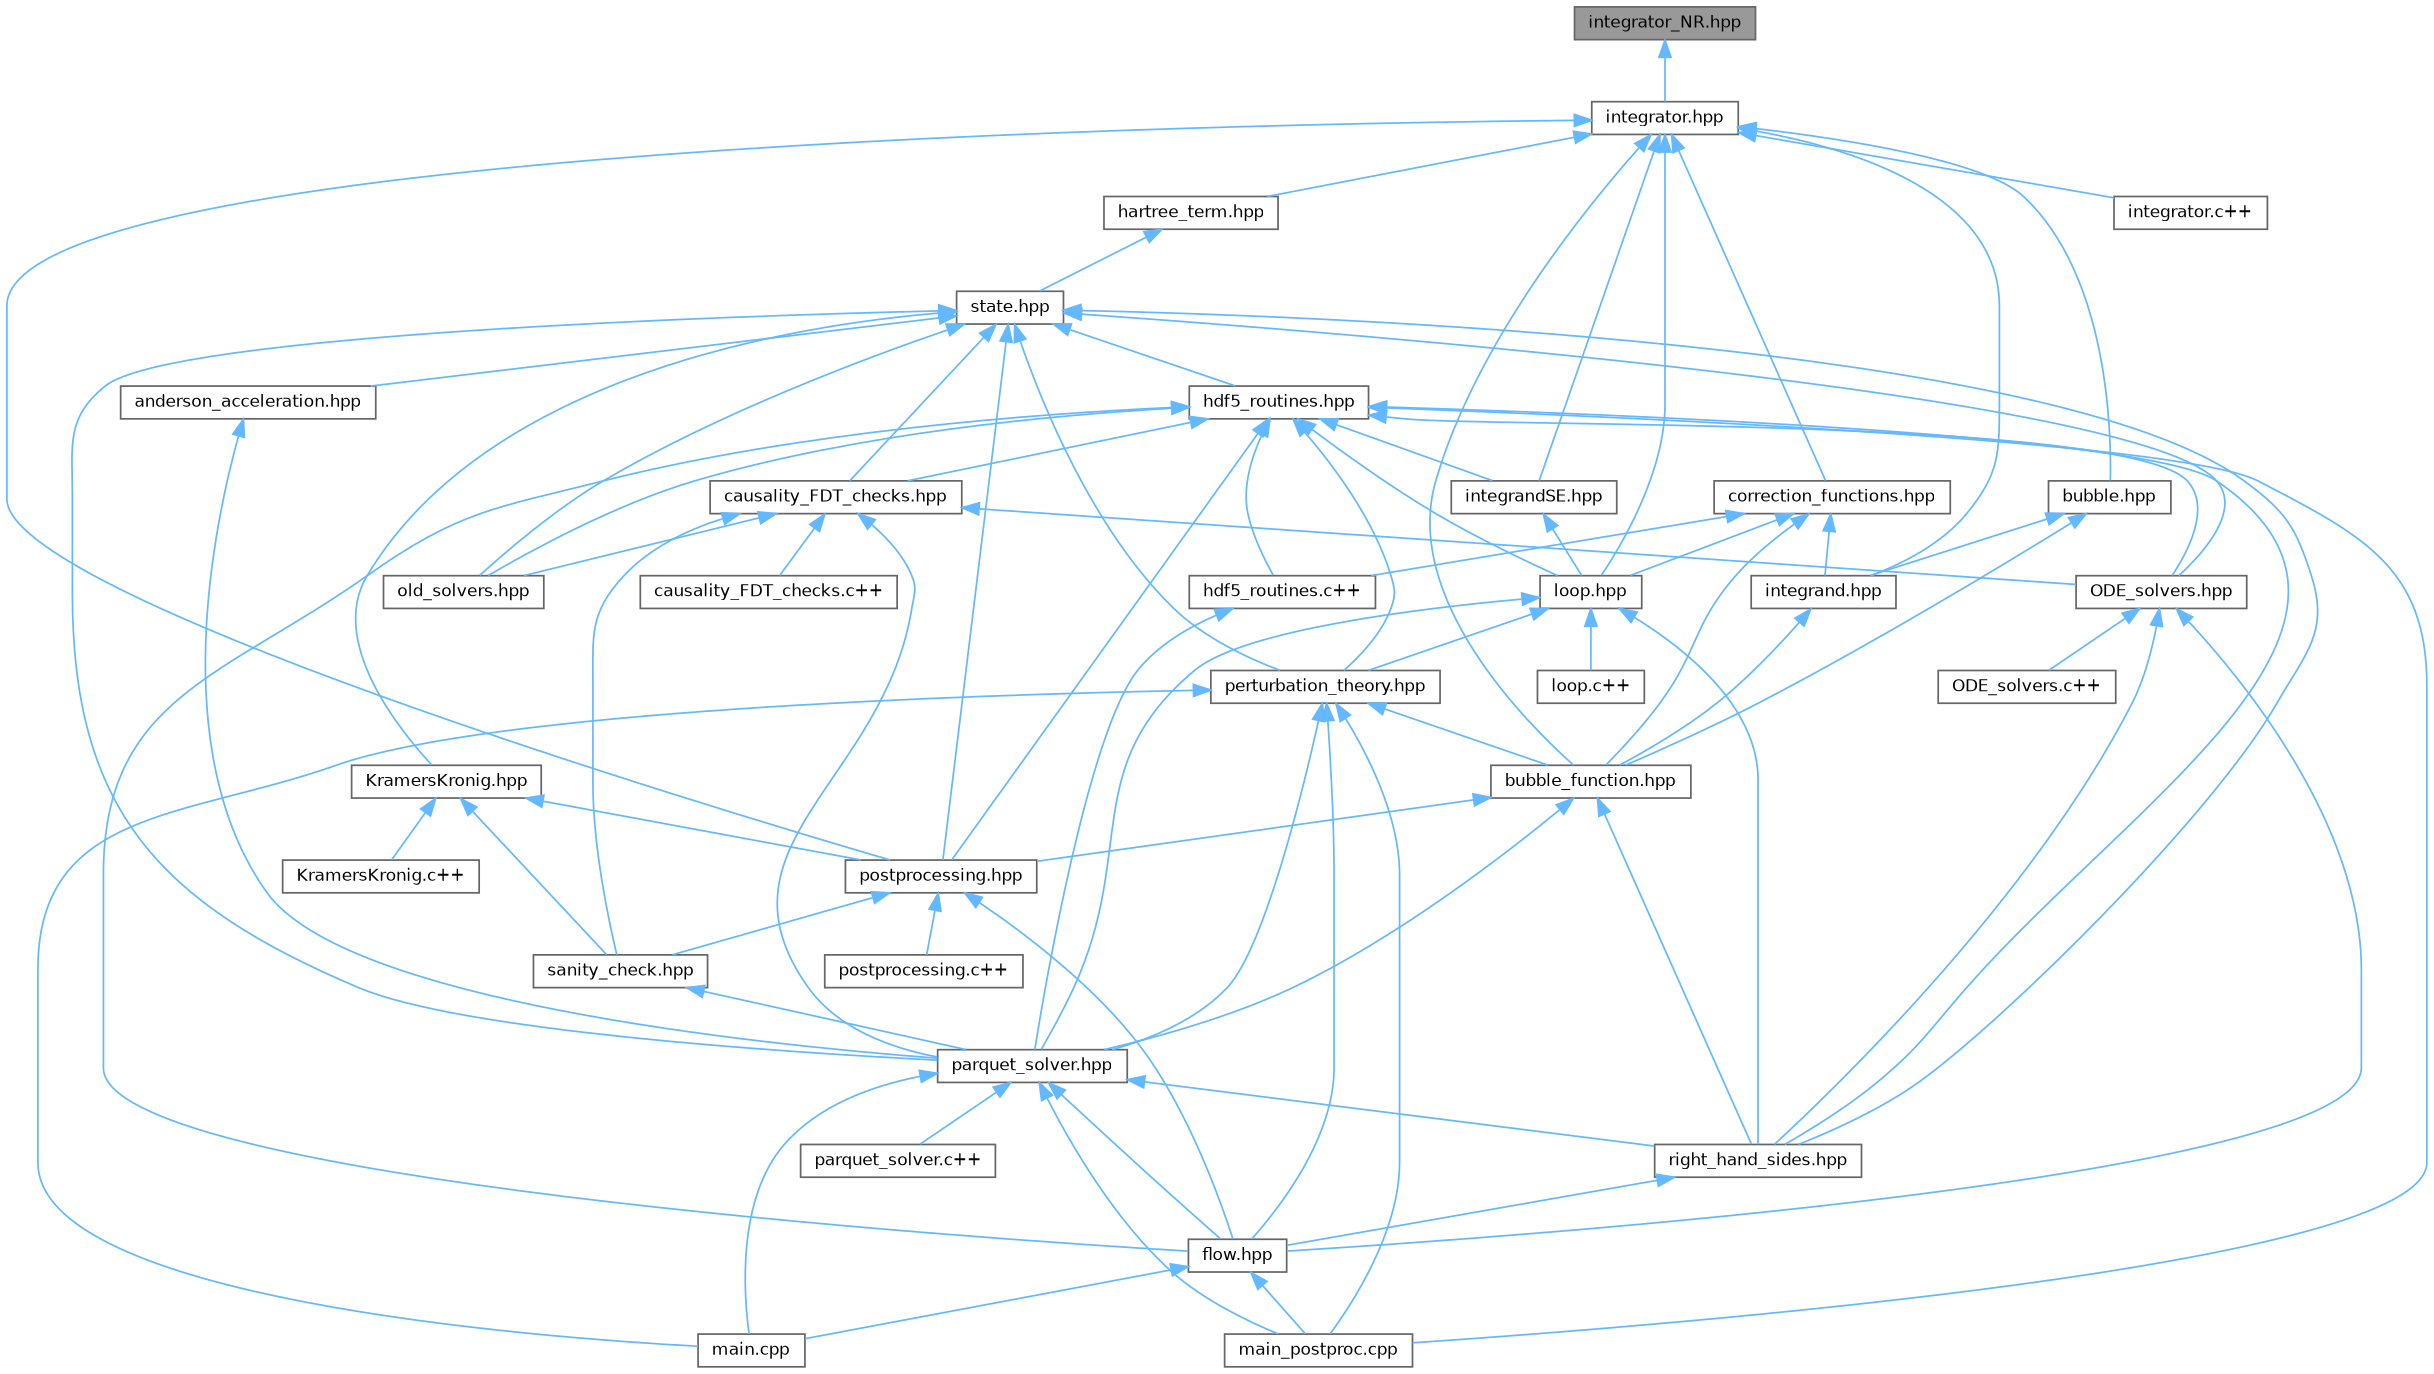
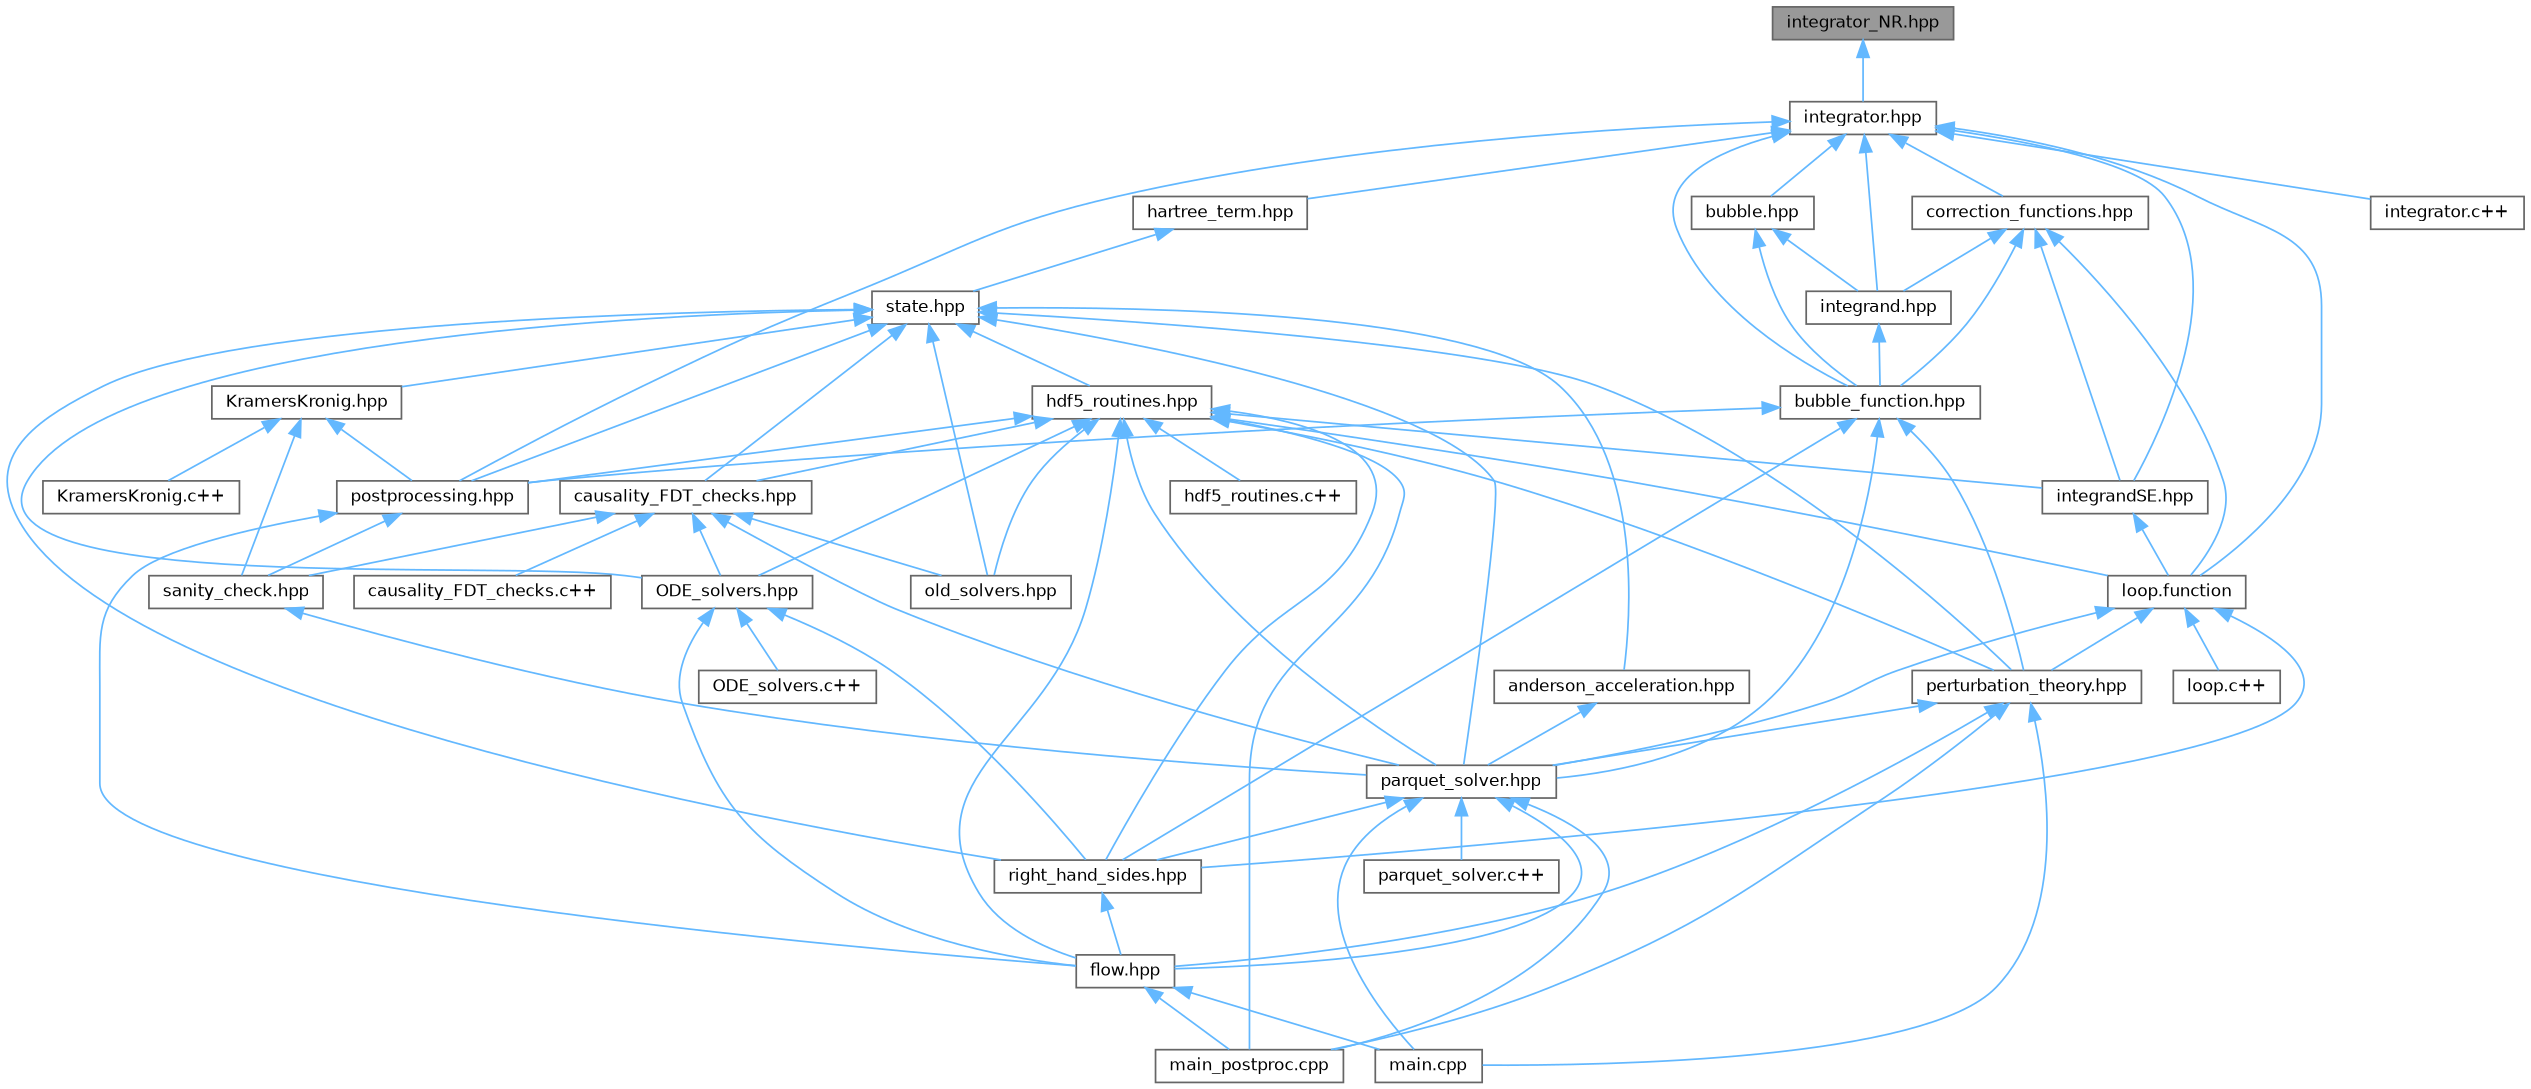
edge "hdf5_routines.c++" -> "correction_functions.hpp": now "integrandSE.hpp" -> "correction_functions.hpp"
node "loop.hpp": label "loop.hpp" -> "loop.function"
edge "bubble_function.hpp" -> "perturbation_theory.hpp": reversed
edge "parquet_solver.hpp" -> "hdf5_routines.c++": now "parquet_solver.hpp" -> "hdf5_routines.hpp"
node "postprocessing.c++": removed
